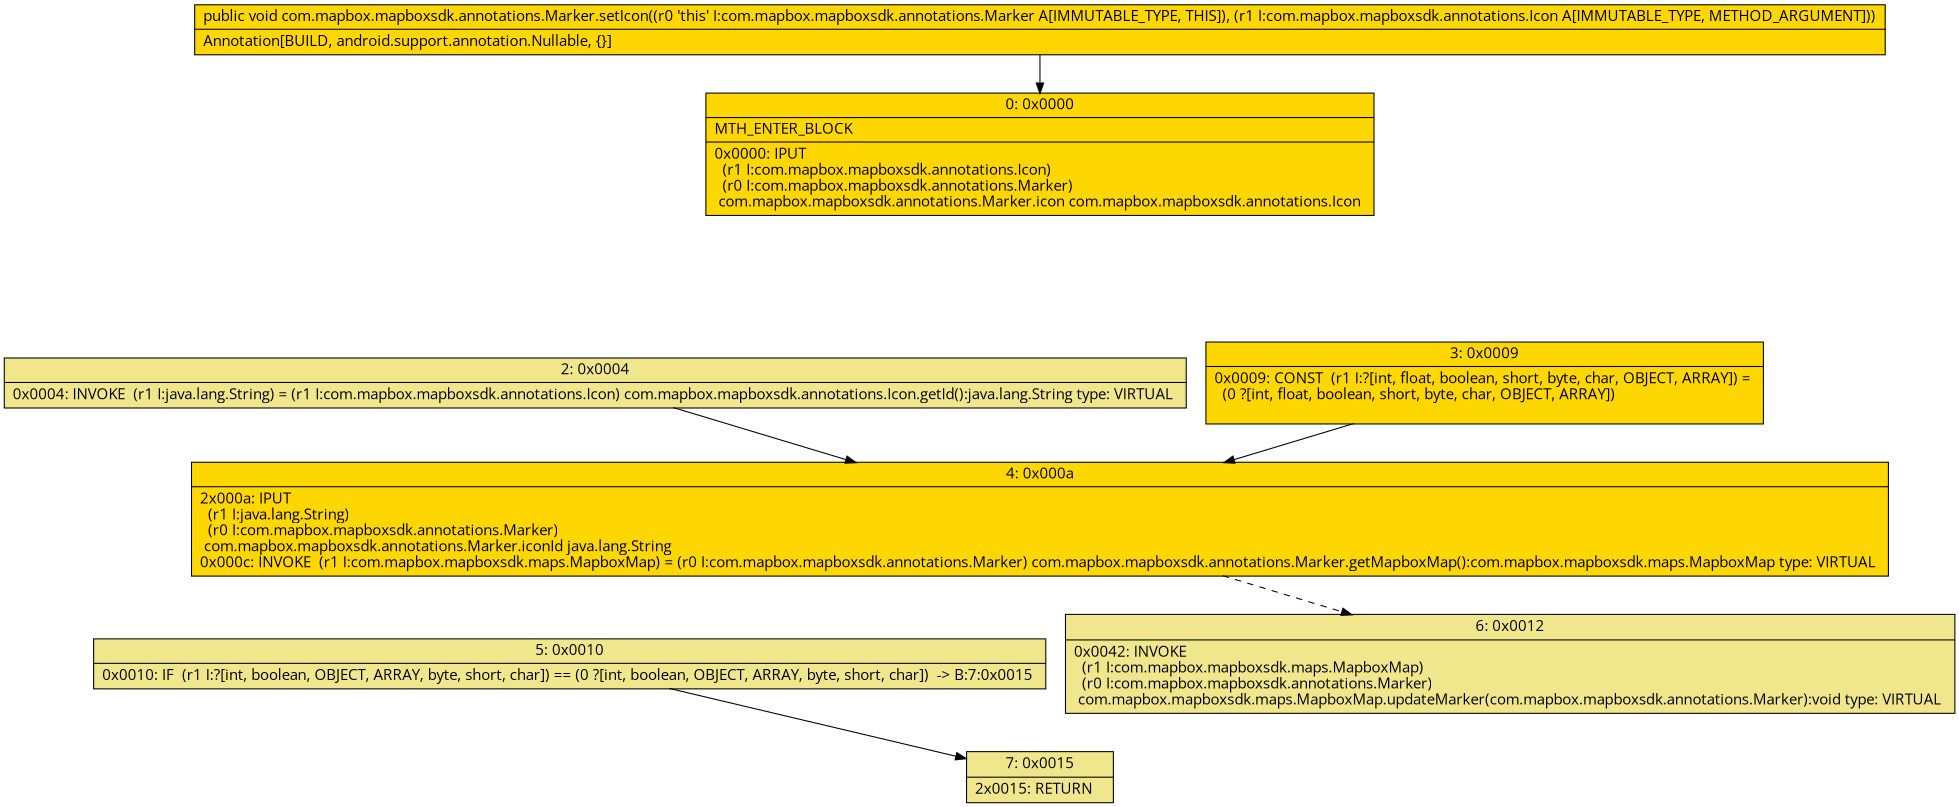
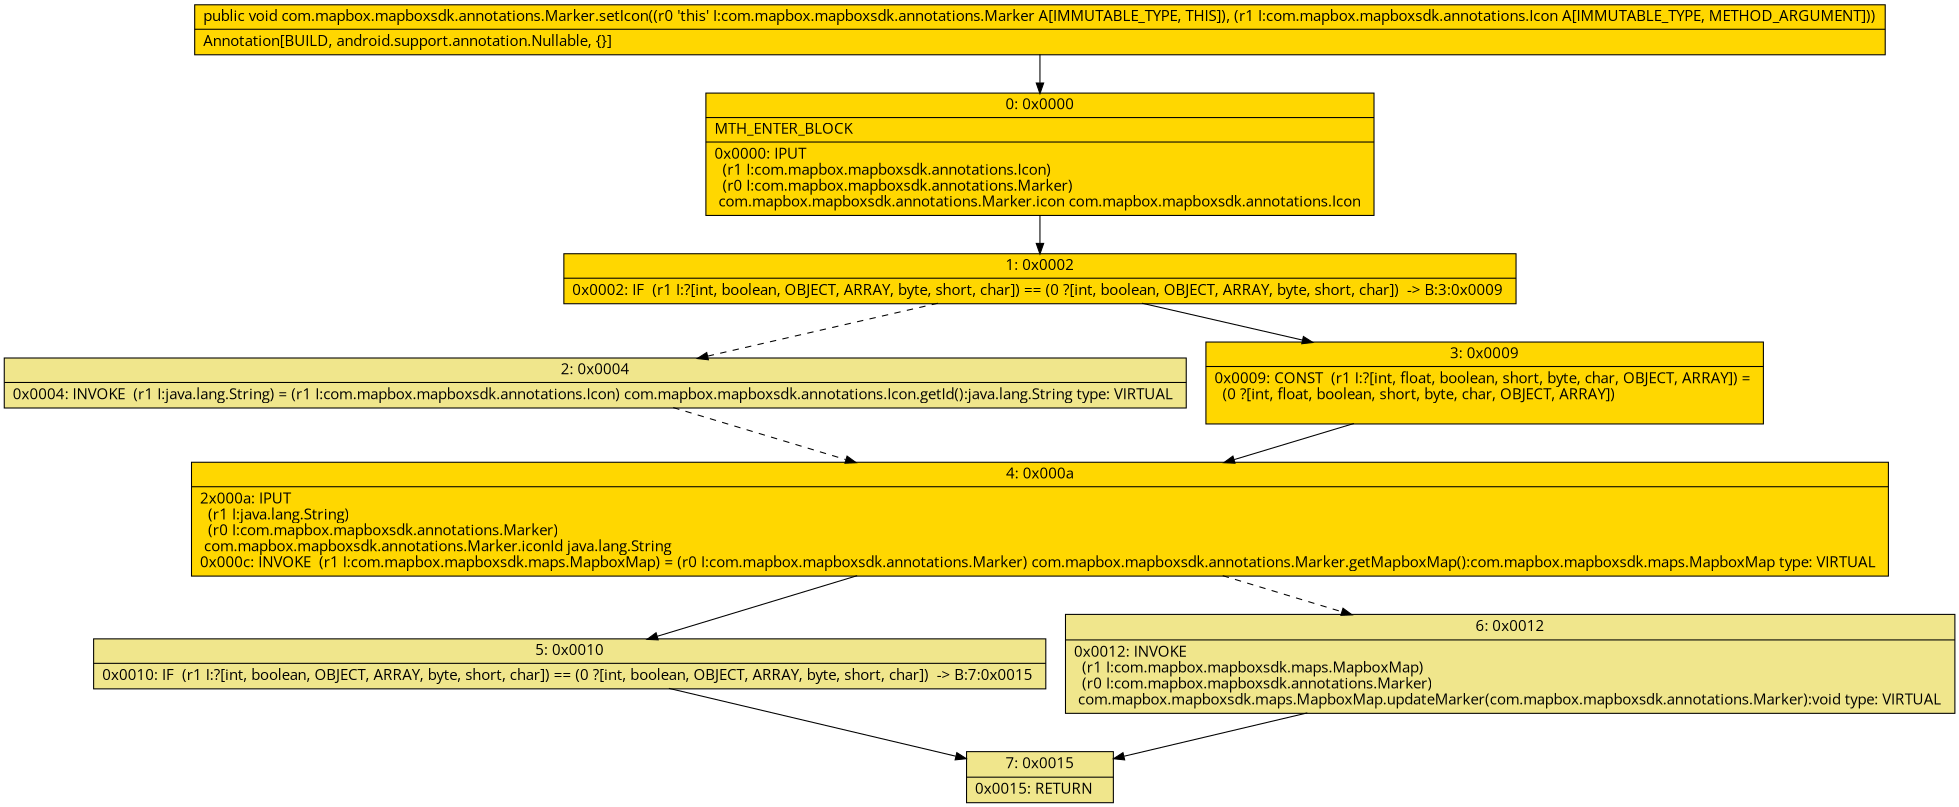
node "1: 0x0002": added
edge "2: 0x0004" -> "4: 0x000a": style solid -> dashed
edge "4: 0x000a" -> "5: 0x0010": added
node "6: 0x0012": text "0x0042: INVOKE" -> "0x0012: INVOKE"
edge "6: 0x0012" -> "7: 0x0015": added
node "7: 0x0015": text "2x0015: RETURN" -> "0x0015: RETURN"
